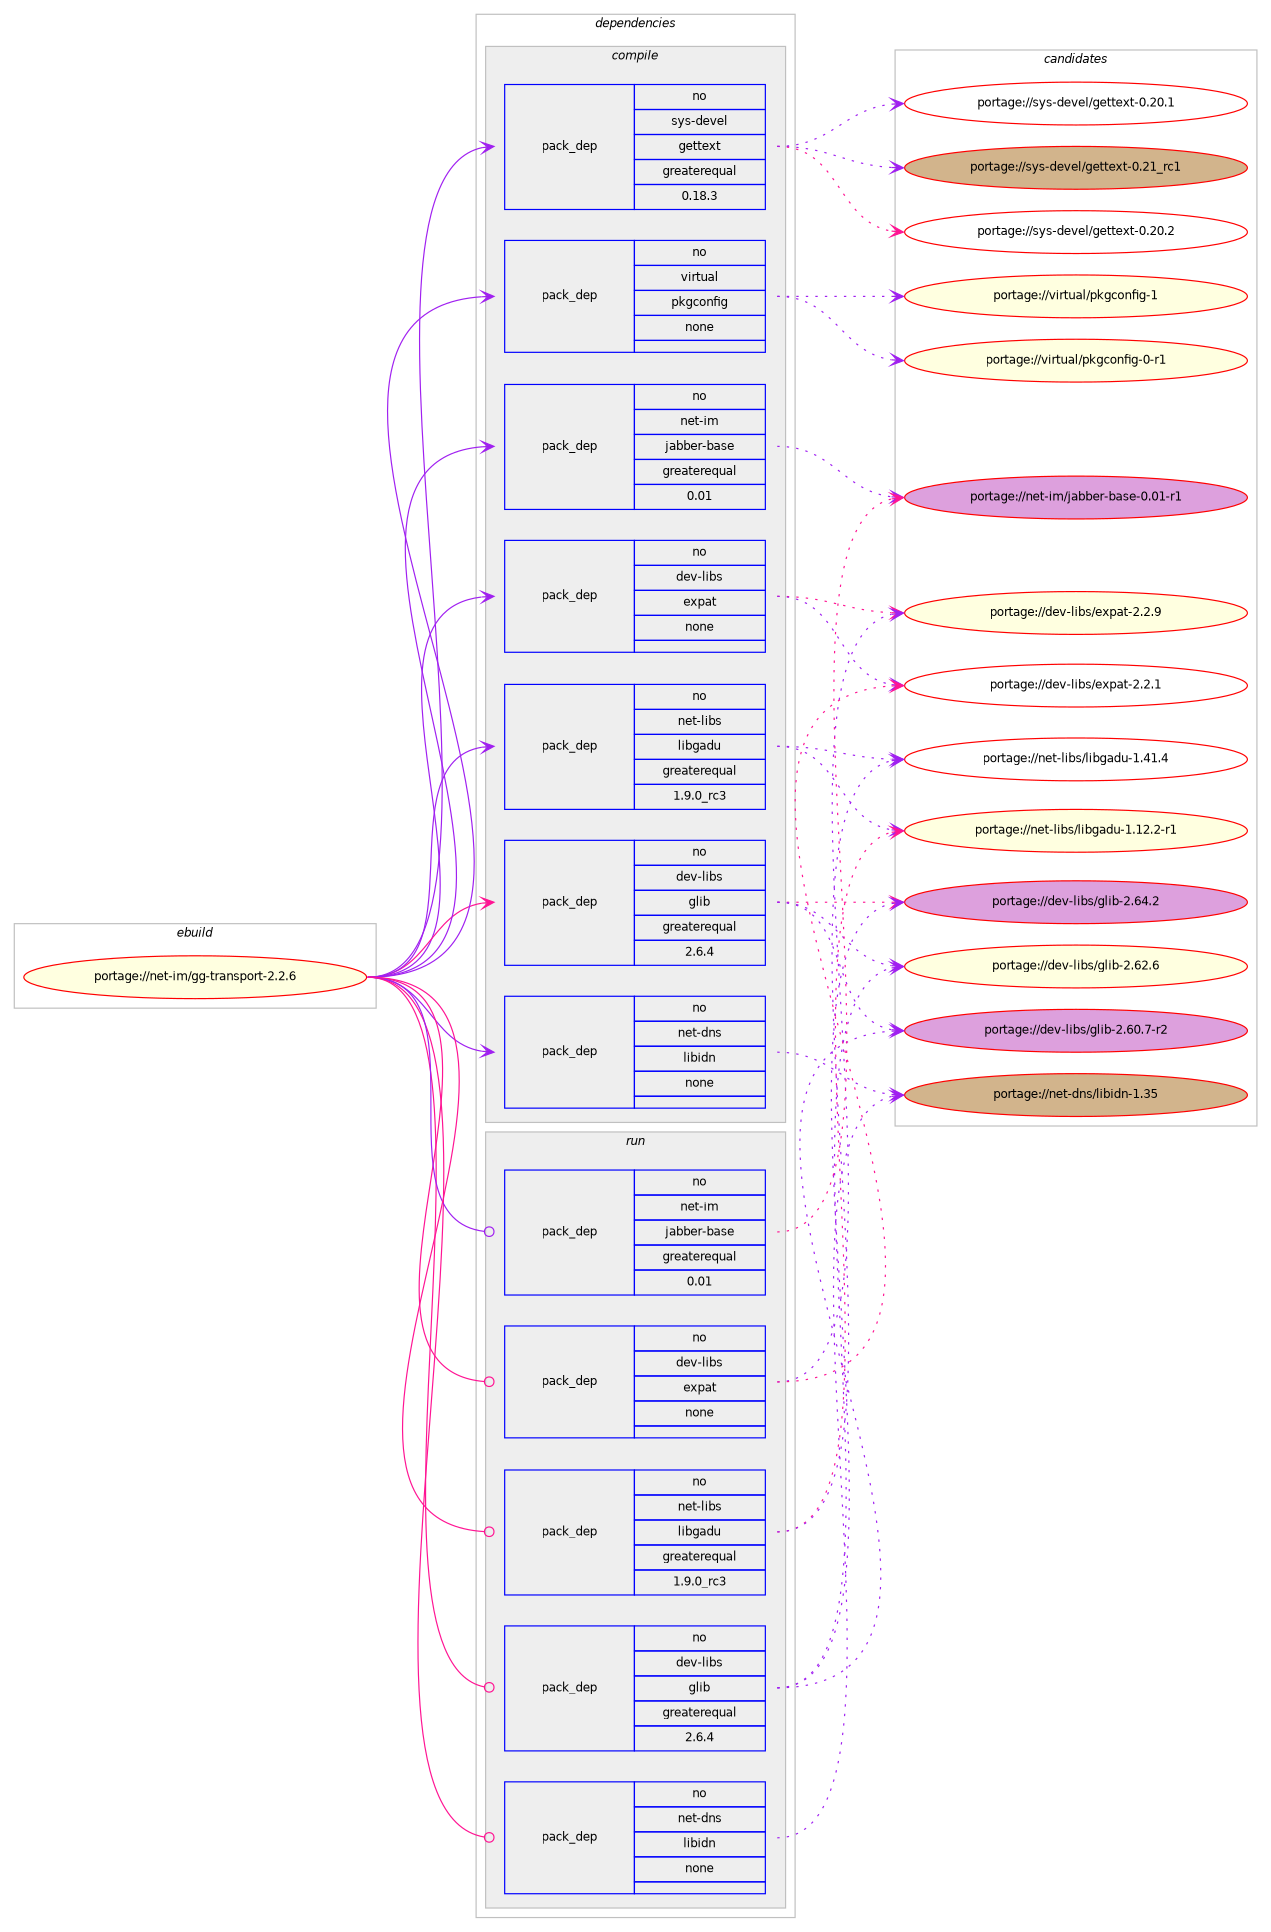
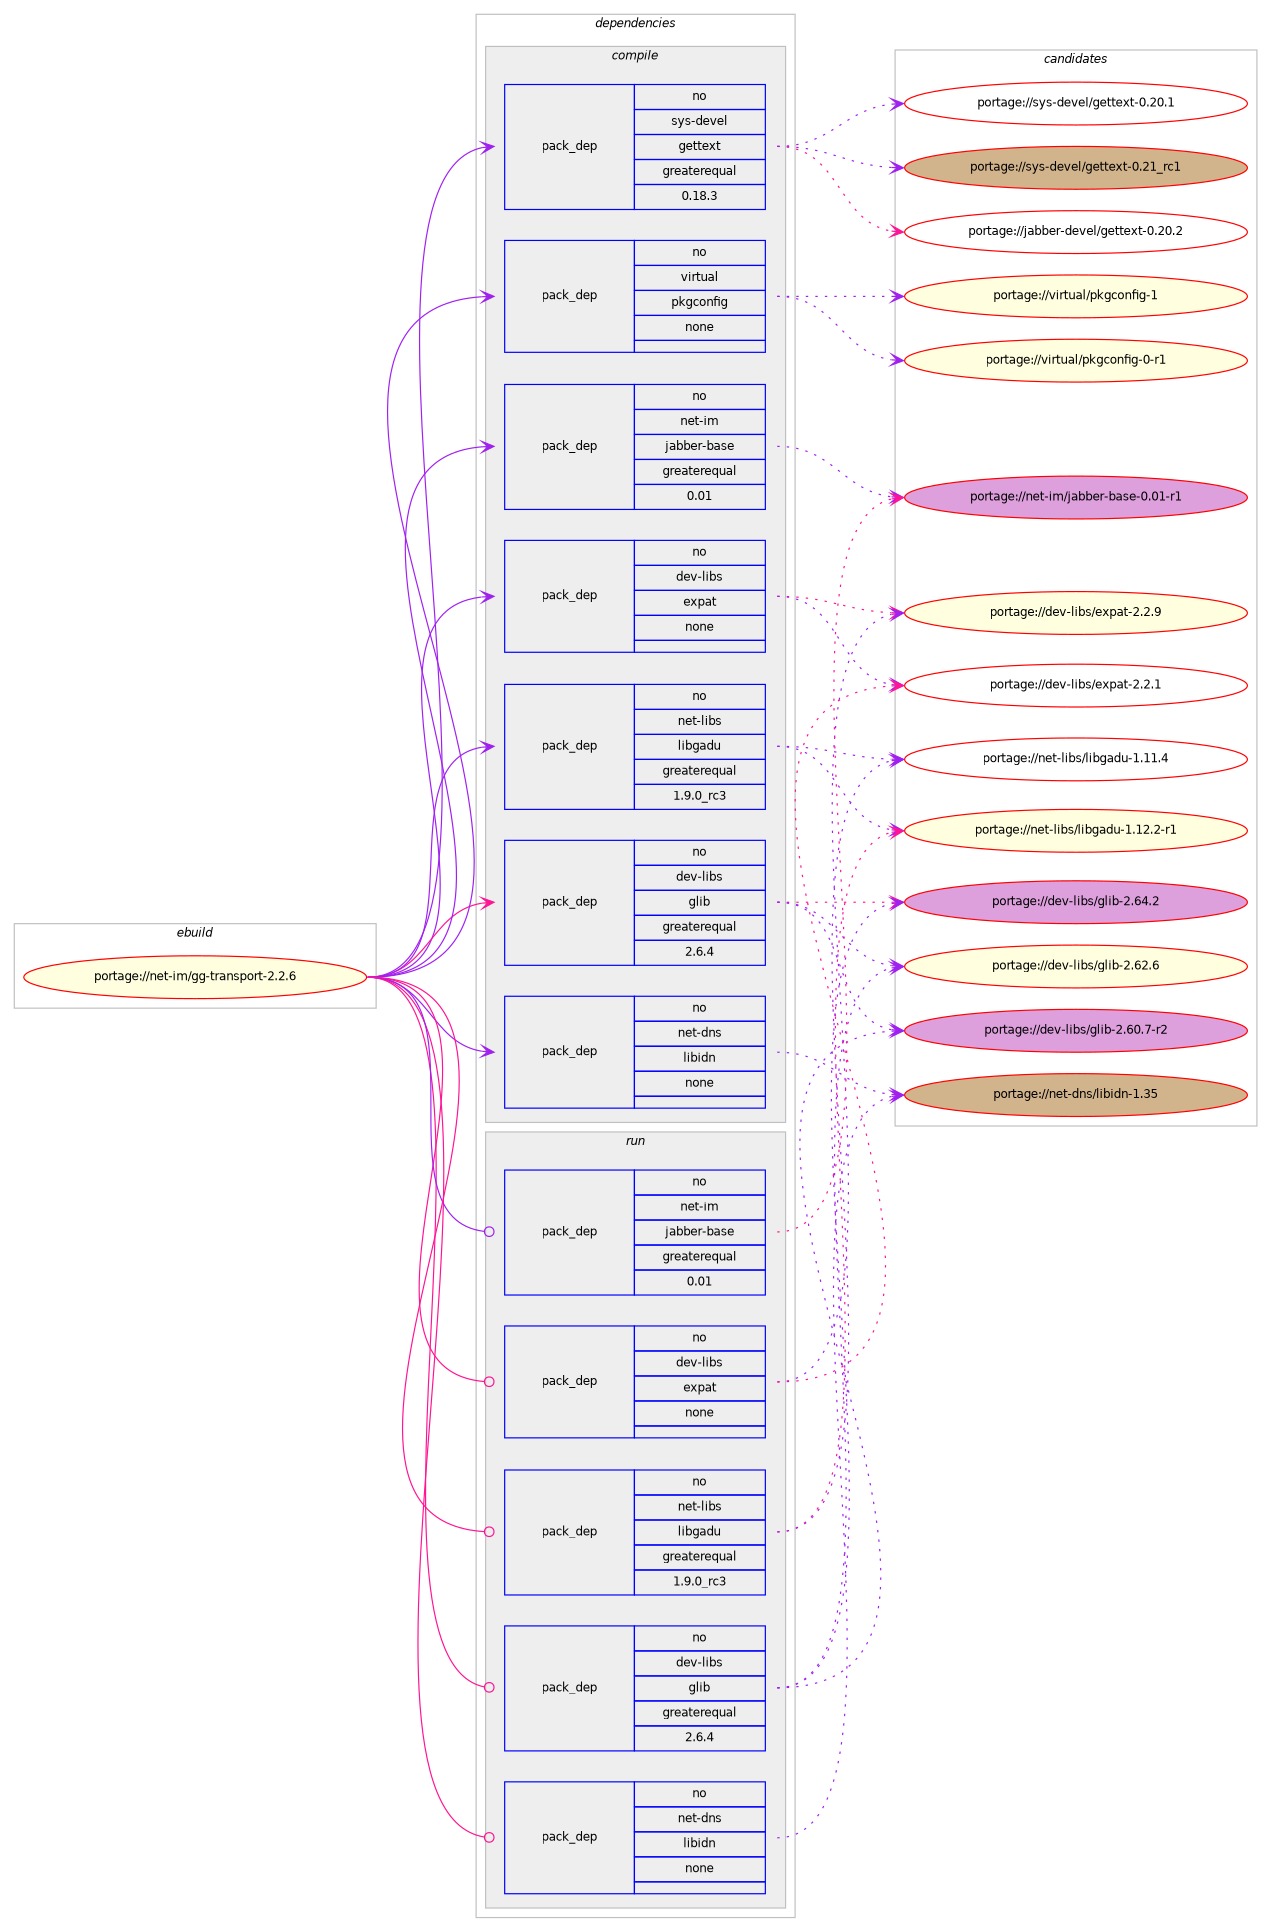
node "portage://sys-devel/gettext-0.20.2": label "portage://sys-devel/gettext-0.20.2" -> "portage://jabber-devel/gettext-0.20.2"
node "portage://net-libs/libgadu-1.41.4": label "portage://net-libs/libgadu-1.41.4" -> "portage://net-libs/libgadu-1.11.4"
